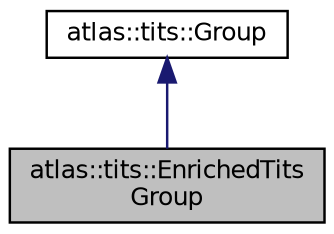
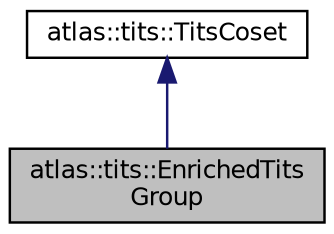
node "atlas::tits::Group": label "atlas::tits::Group" -> "atlas::tits::TitsCoset"
